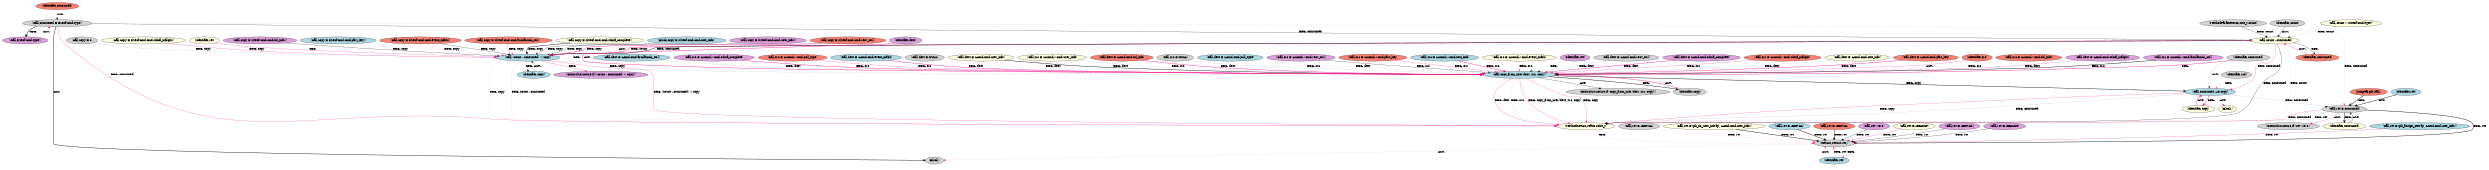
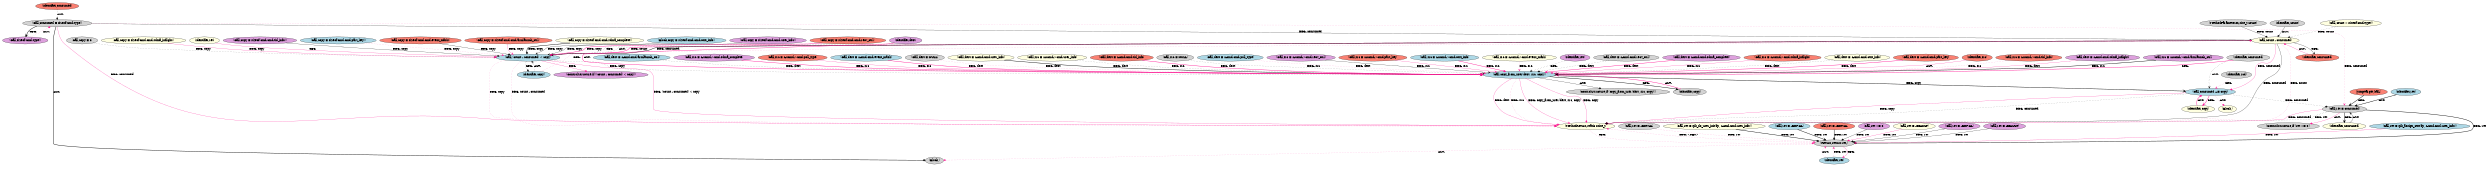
edge "(Identifier,dest)" -> "(Call,(count - consumed) < copy)": added, label "CFG:"
edge "(Return,return ret;)" -> "(MethodReturn,static ssize_t)": added, label "DDG: <RET>"
